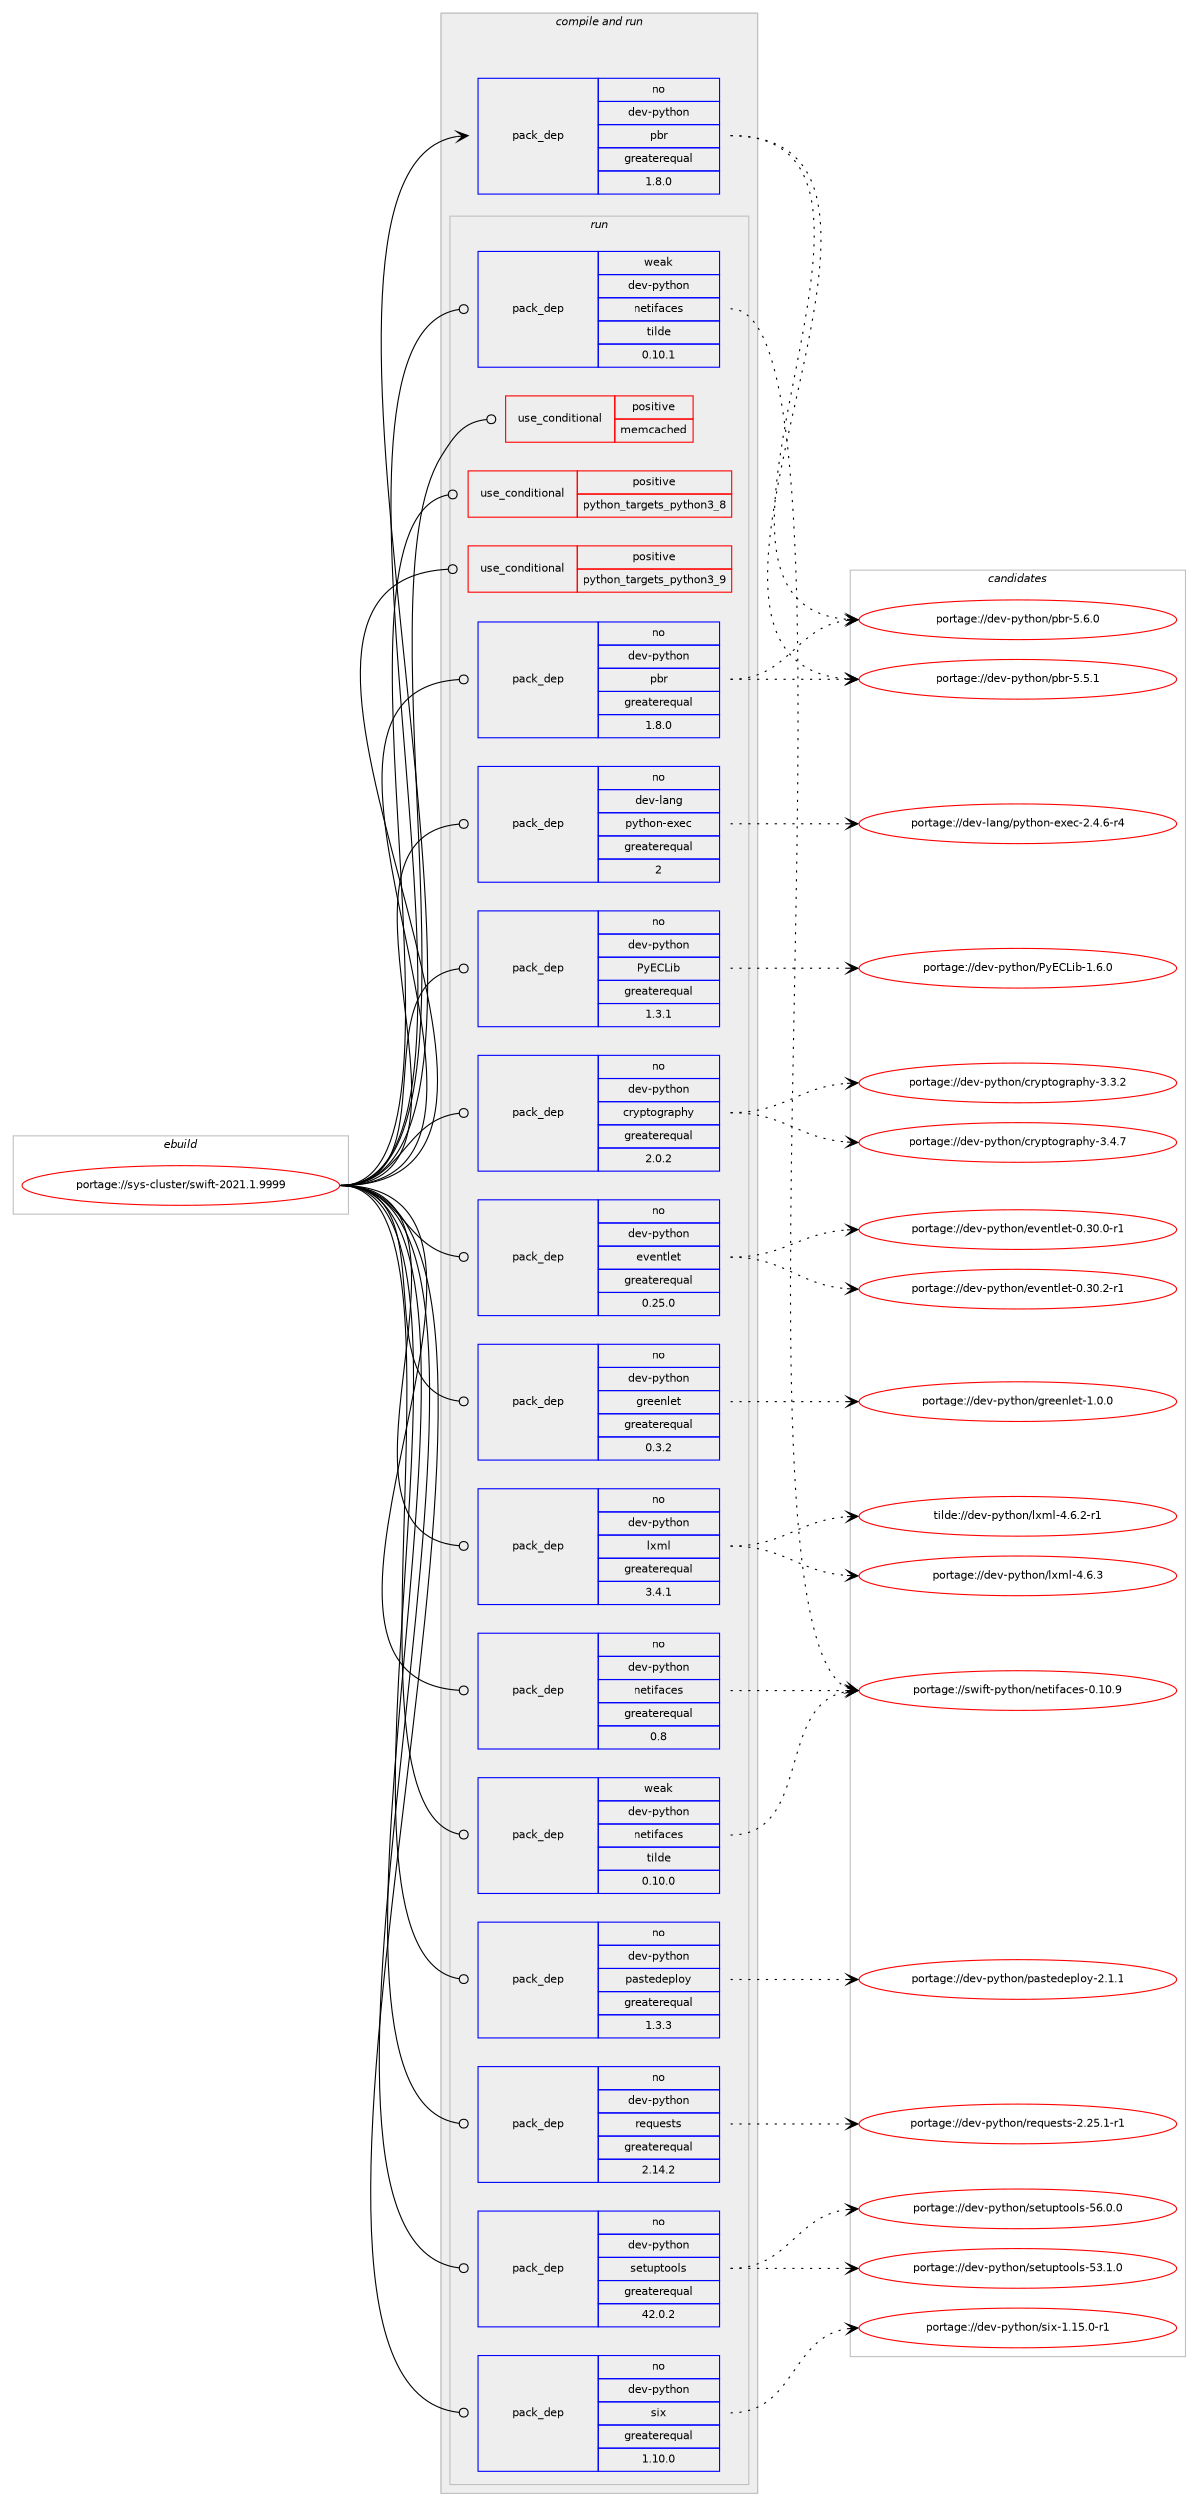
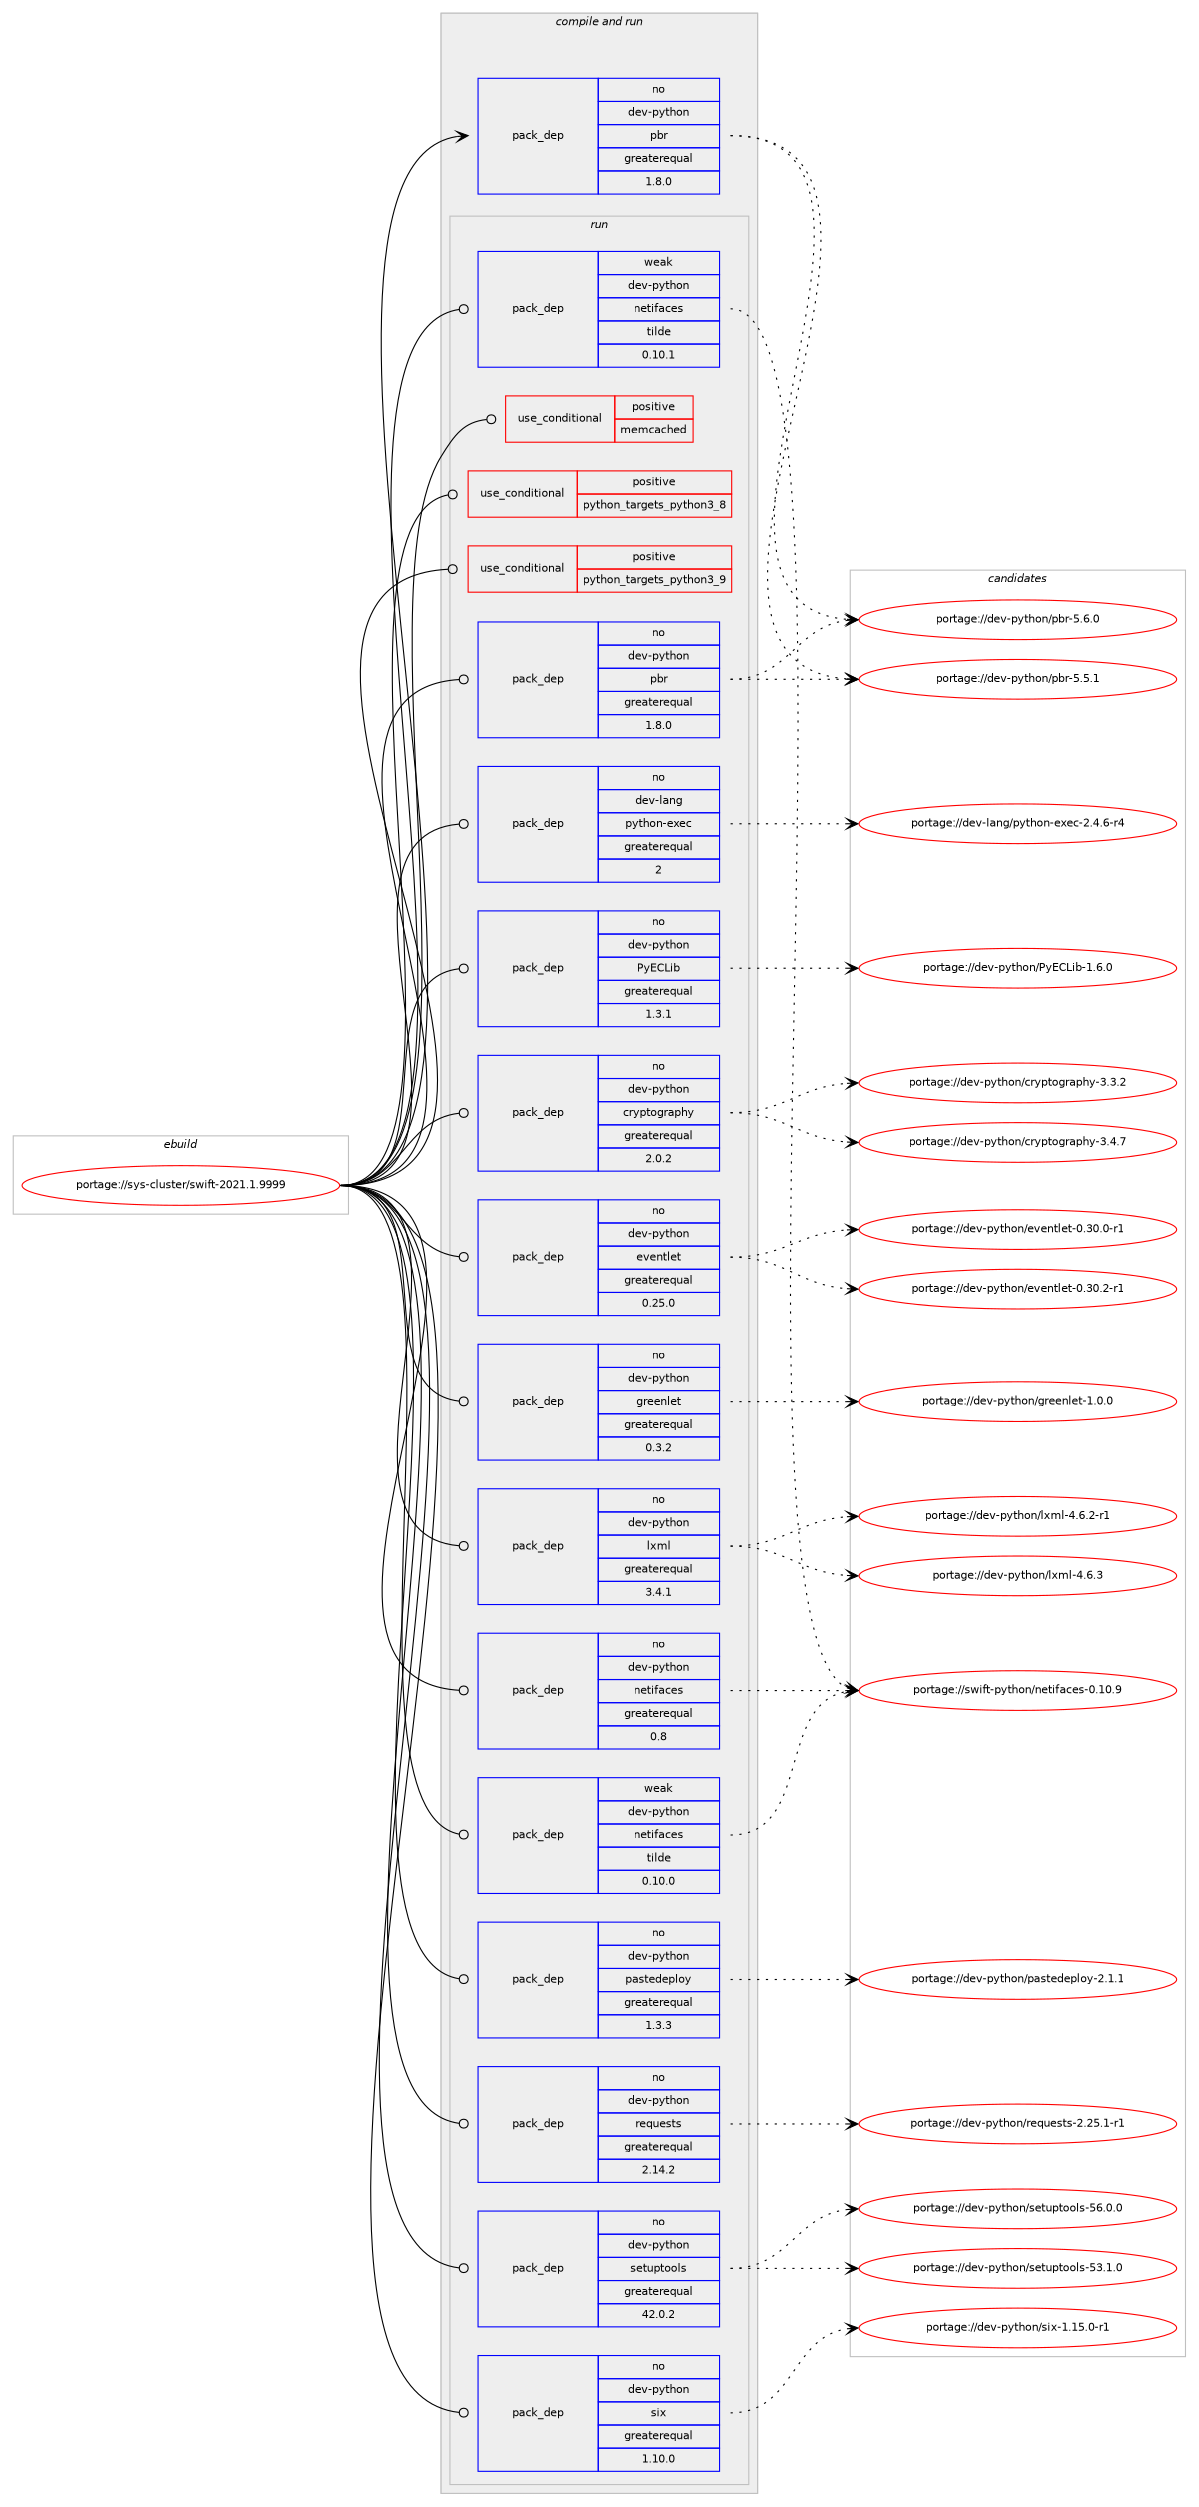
node "tilde://dev-python/lxml-4.6.2-r1": label "tilde://dev-python/lxml-4.6.2-r1" -> "portage://dev-python/lxml-4.6.2-r1"
